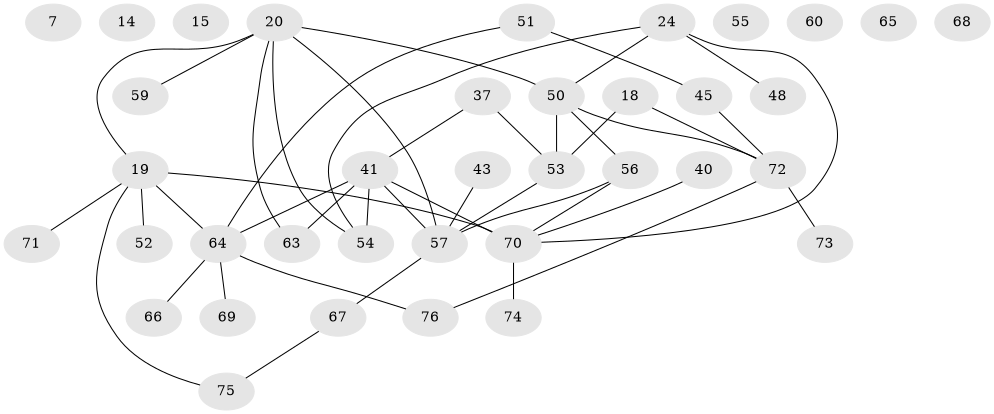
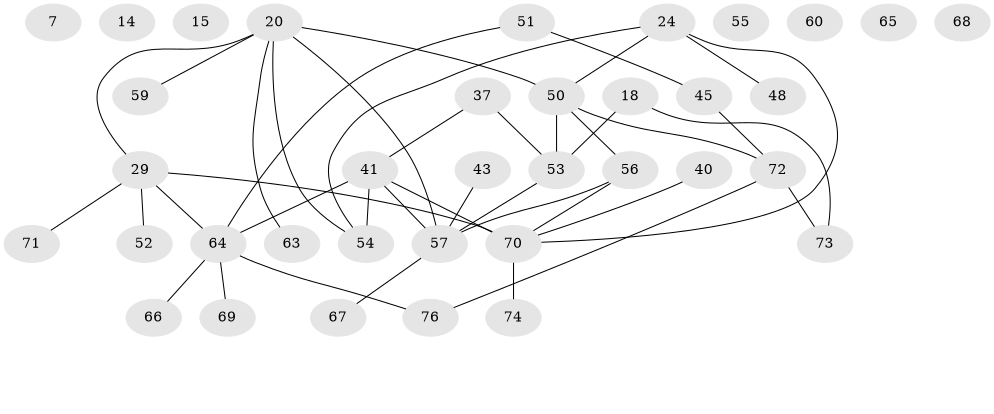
edge "18" -- "72": now "18" -- "73"
node "19": label "19" -> "29"
edge "41" -- "63": removed
node "75": removed
